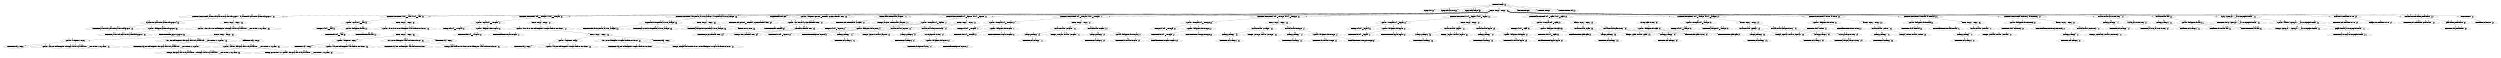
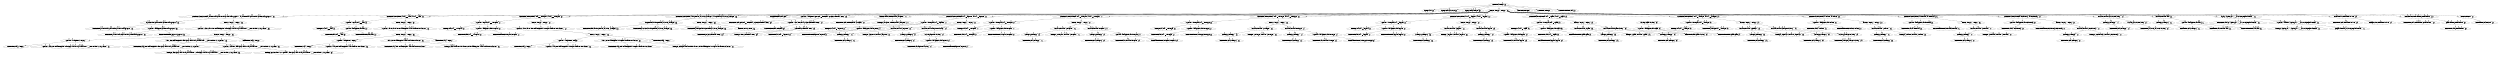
node "(IDENTIFIER,jarSource,jarSource.getAbsolutePath())": removed
